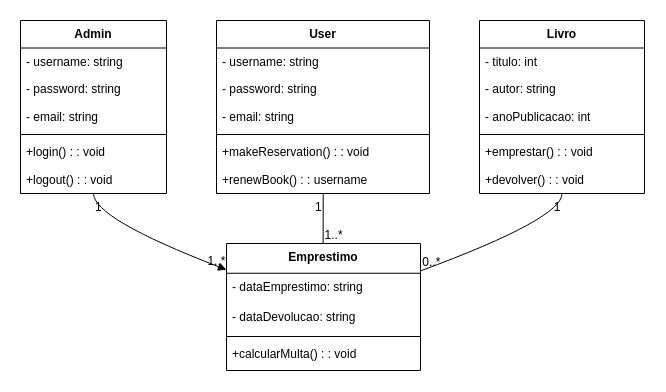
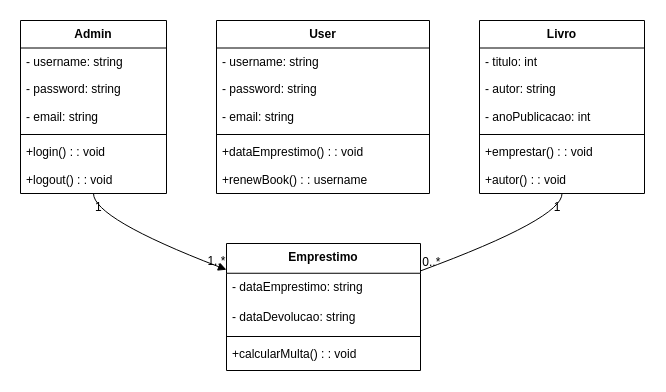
node "+makeReservation() : : void": label "+makeReservation() : : void" -> "+dataEmprestimo() : : void"
node "+devolver() : : void": label "+devolver() : : void" -> "+autor() : : void"
edge "User" -- "Emprestimo": removed, labels "1", "1..*"
